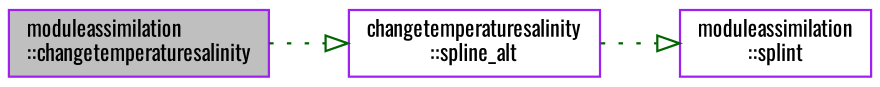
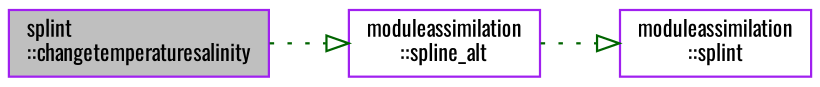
node "moduleassimilation ::changetemperaturesalinity": label "moduleassimilation ::changetemperaturesalinity" -> "splint ::changetemperaturesalinity"
node "changetemperaturesalinity ::spline_alt": label "changetemperaturesalinity ::spline_alt" -> "moduleassimilation ::spline_alt"
